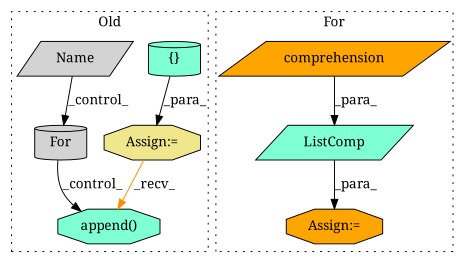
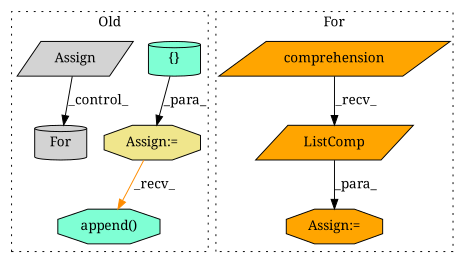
node "Name": label "Name" -> "Assign"
edge "comprehension" -> "ListComp": label "_para_" -> "_recv_"
node "ListComp": fillcolor aquamarine -> orange
edge "For" -> "append()": removed, label "_control_"
